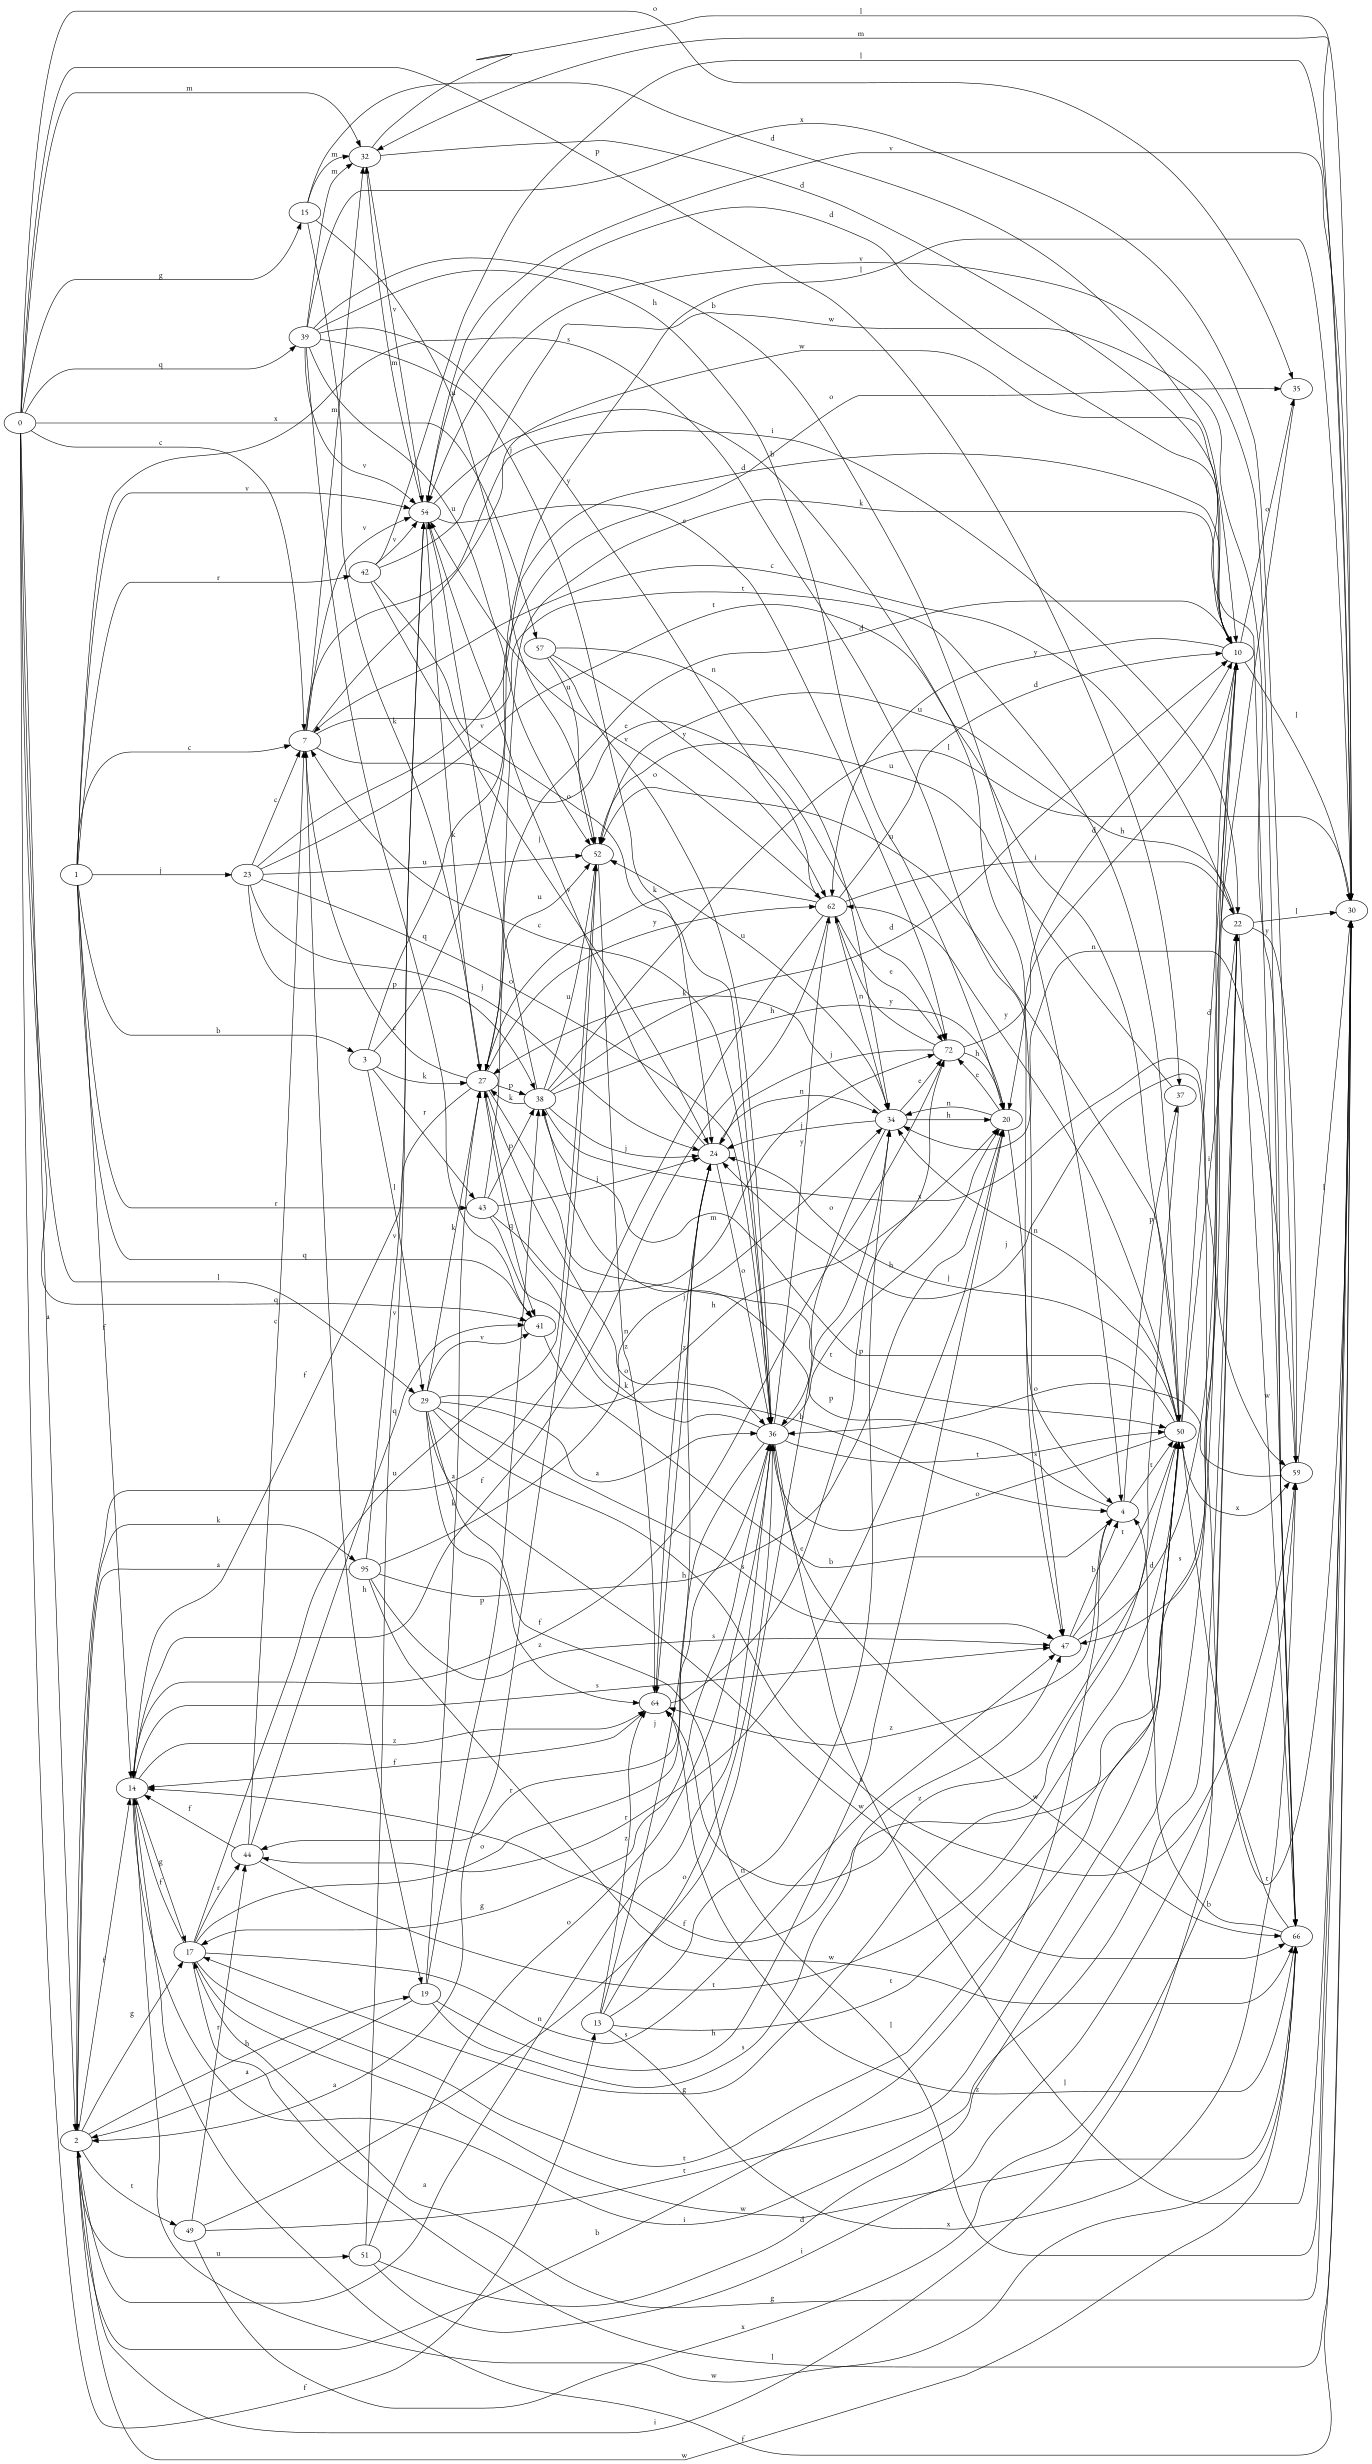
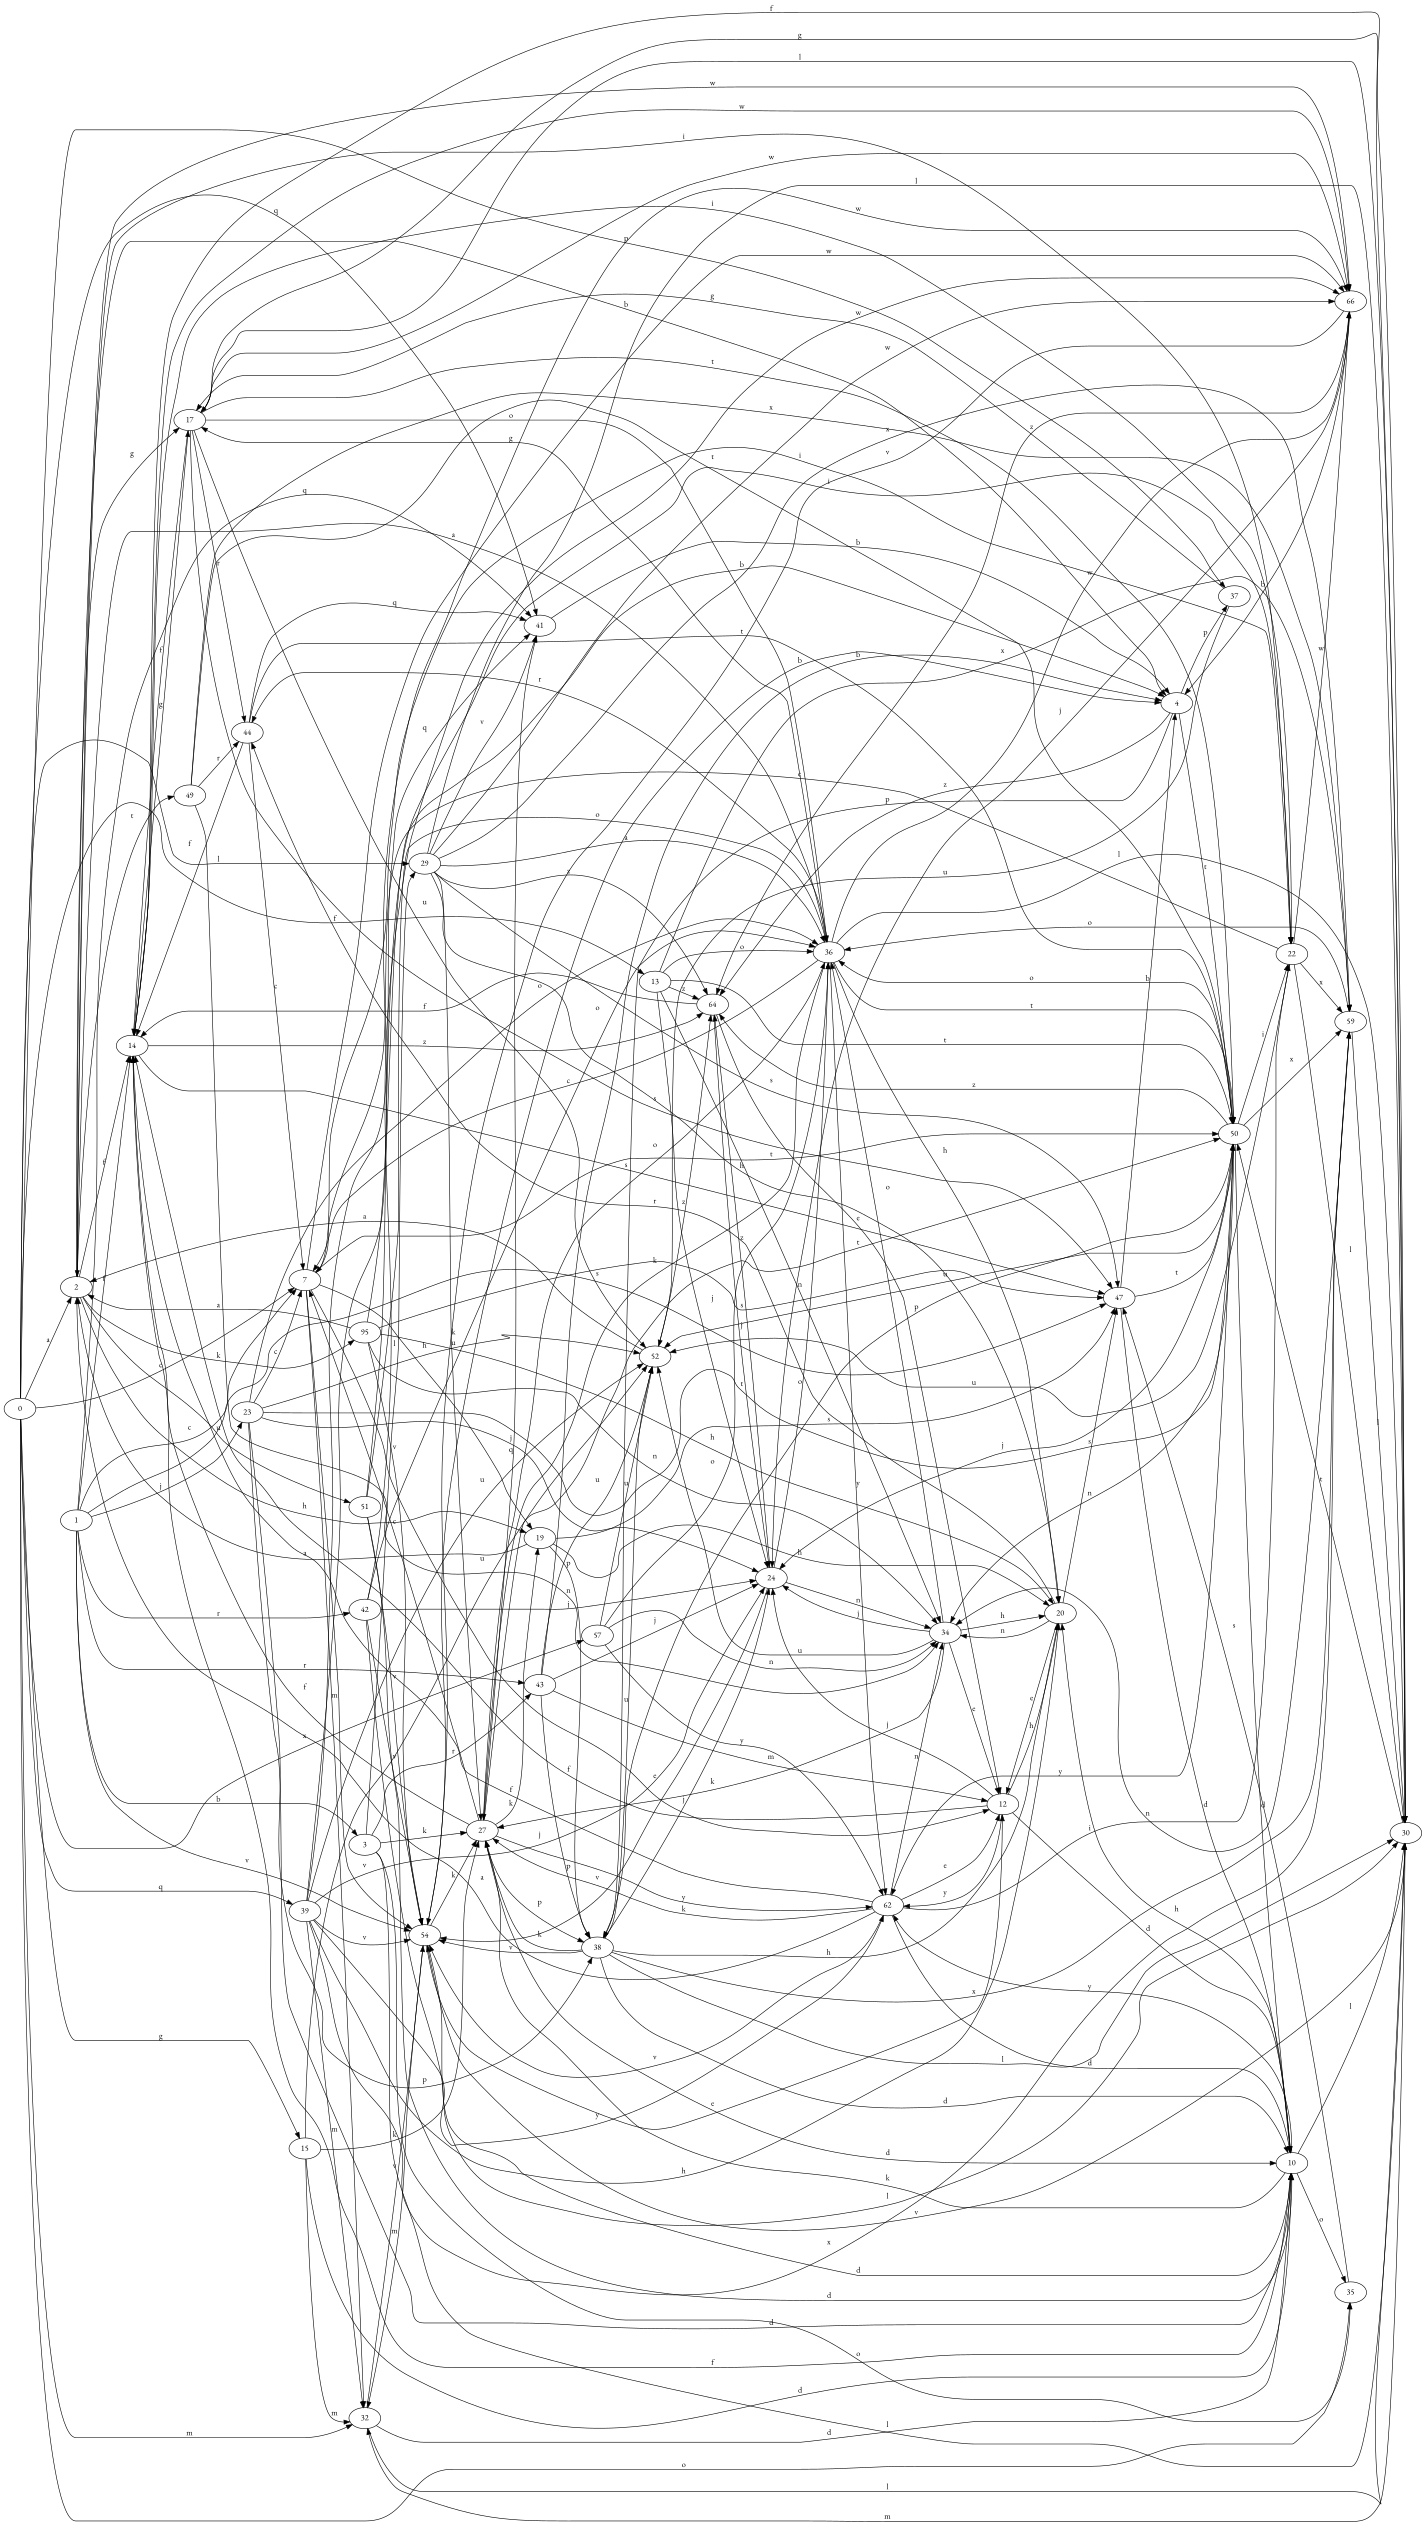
edge "22" -> "59": label "y" -> "x"
node "72": label "72" -> "12"
edge "19" -> "27": reversed
